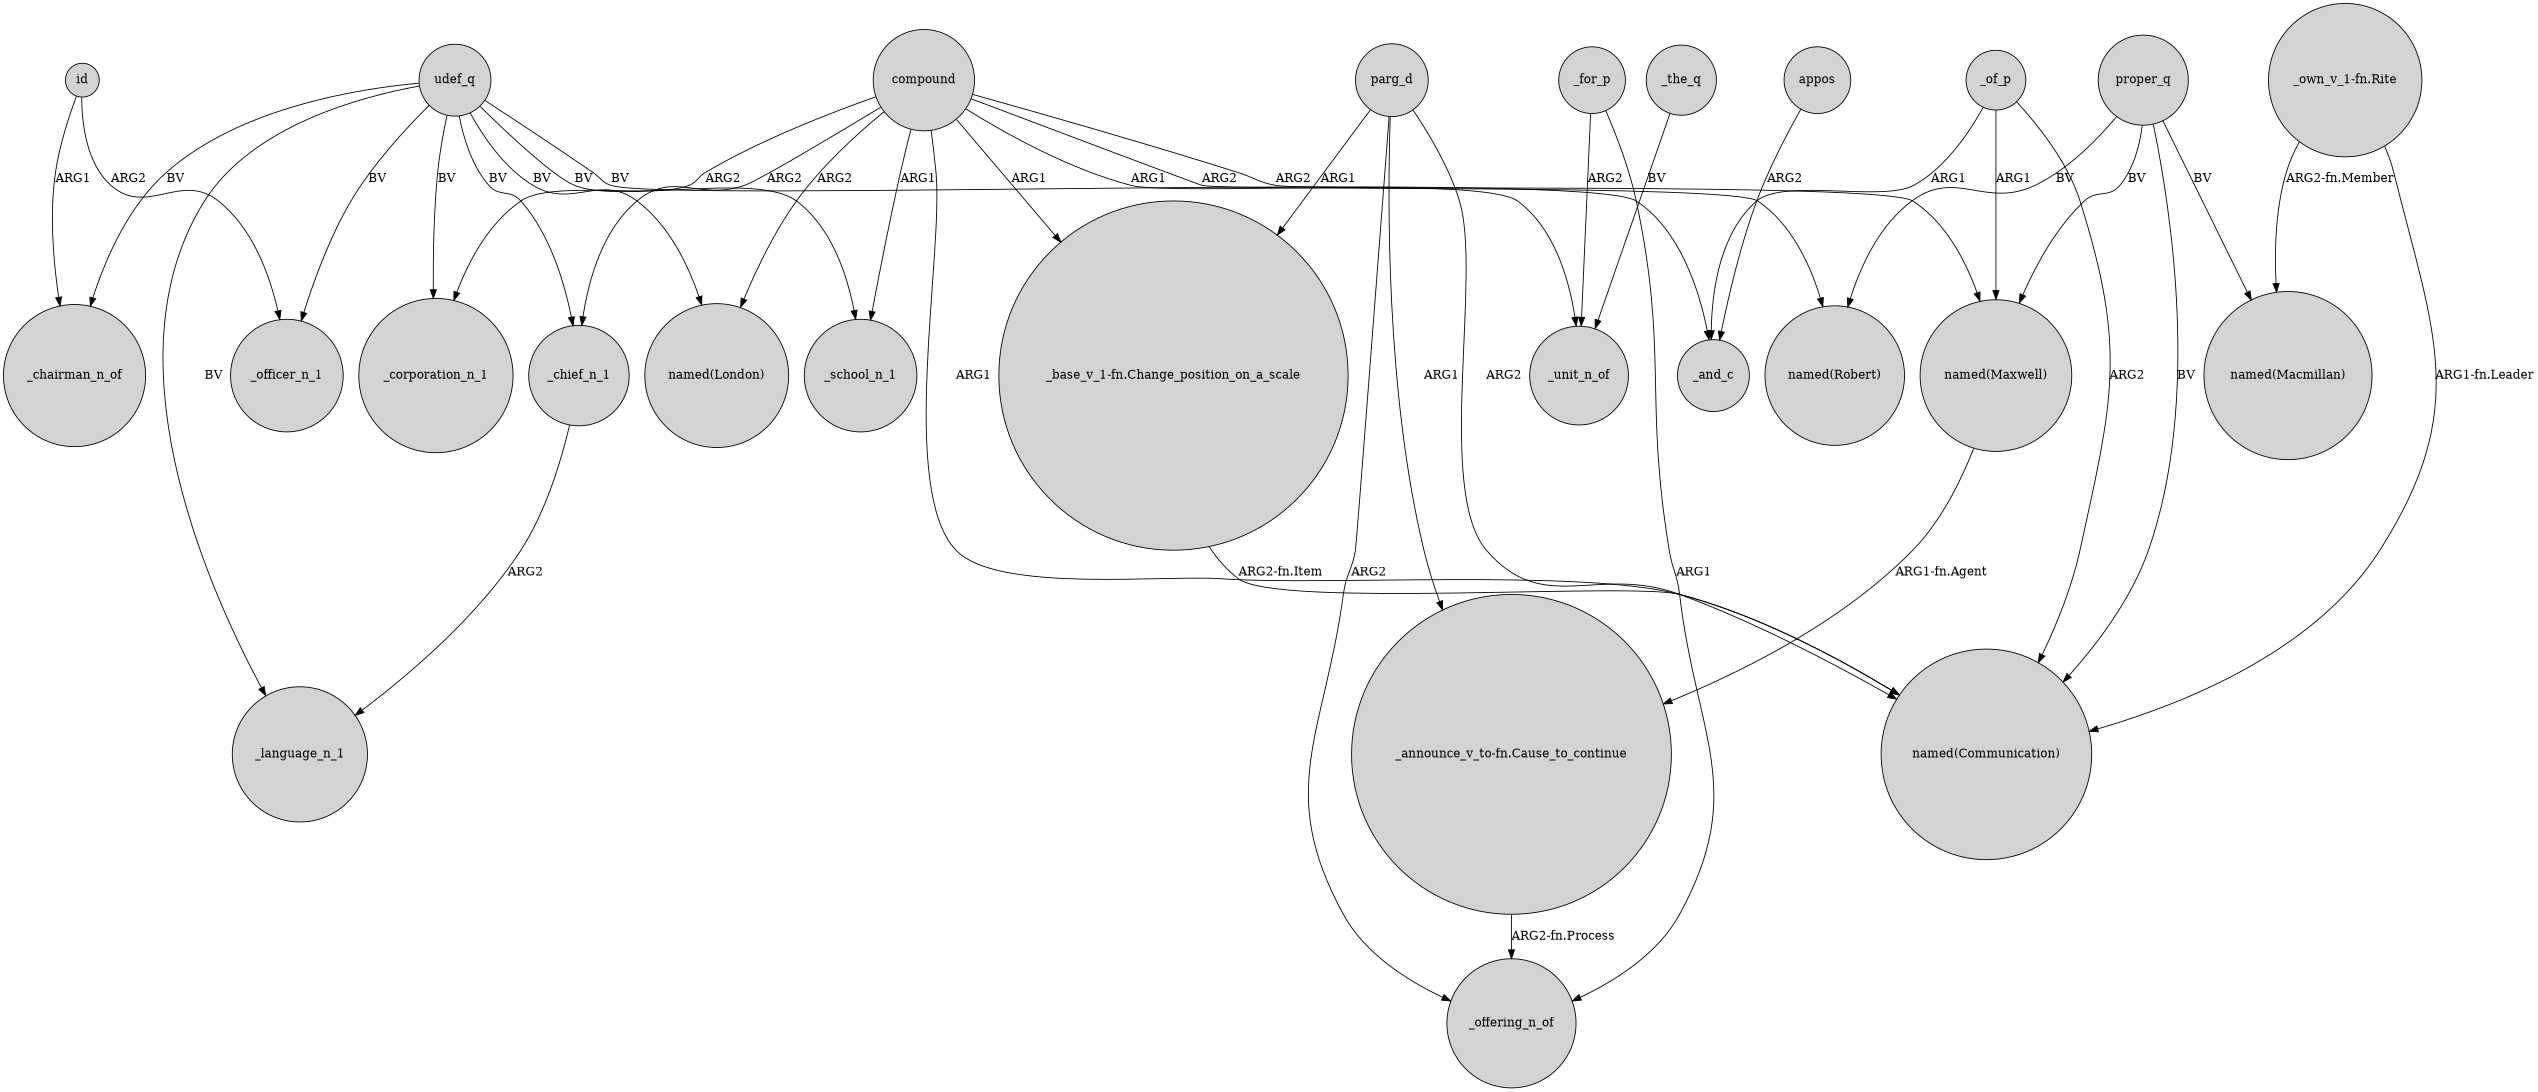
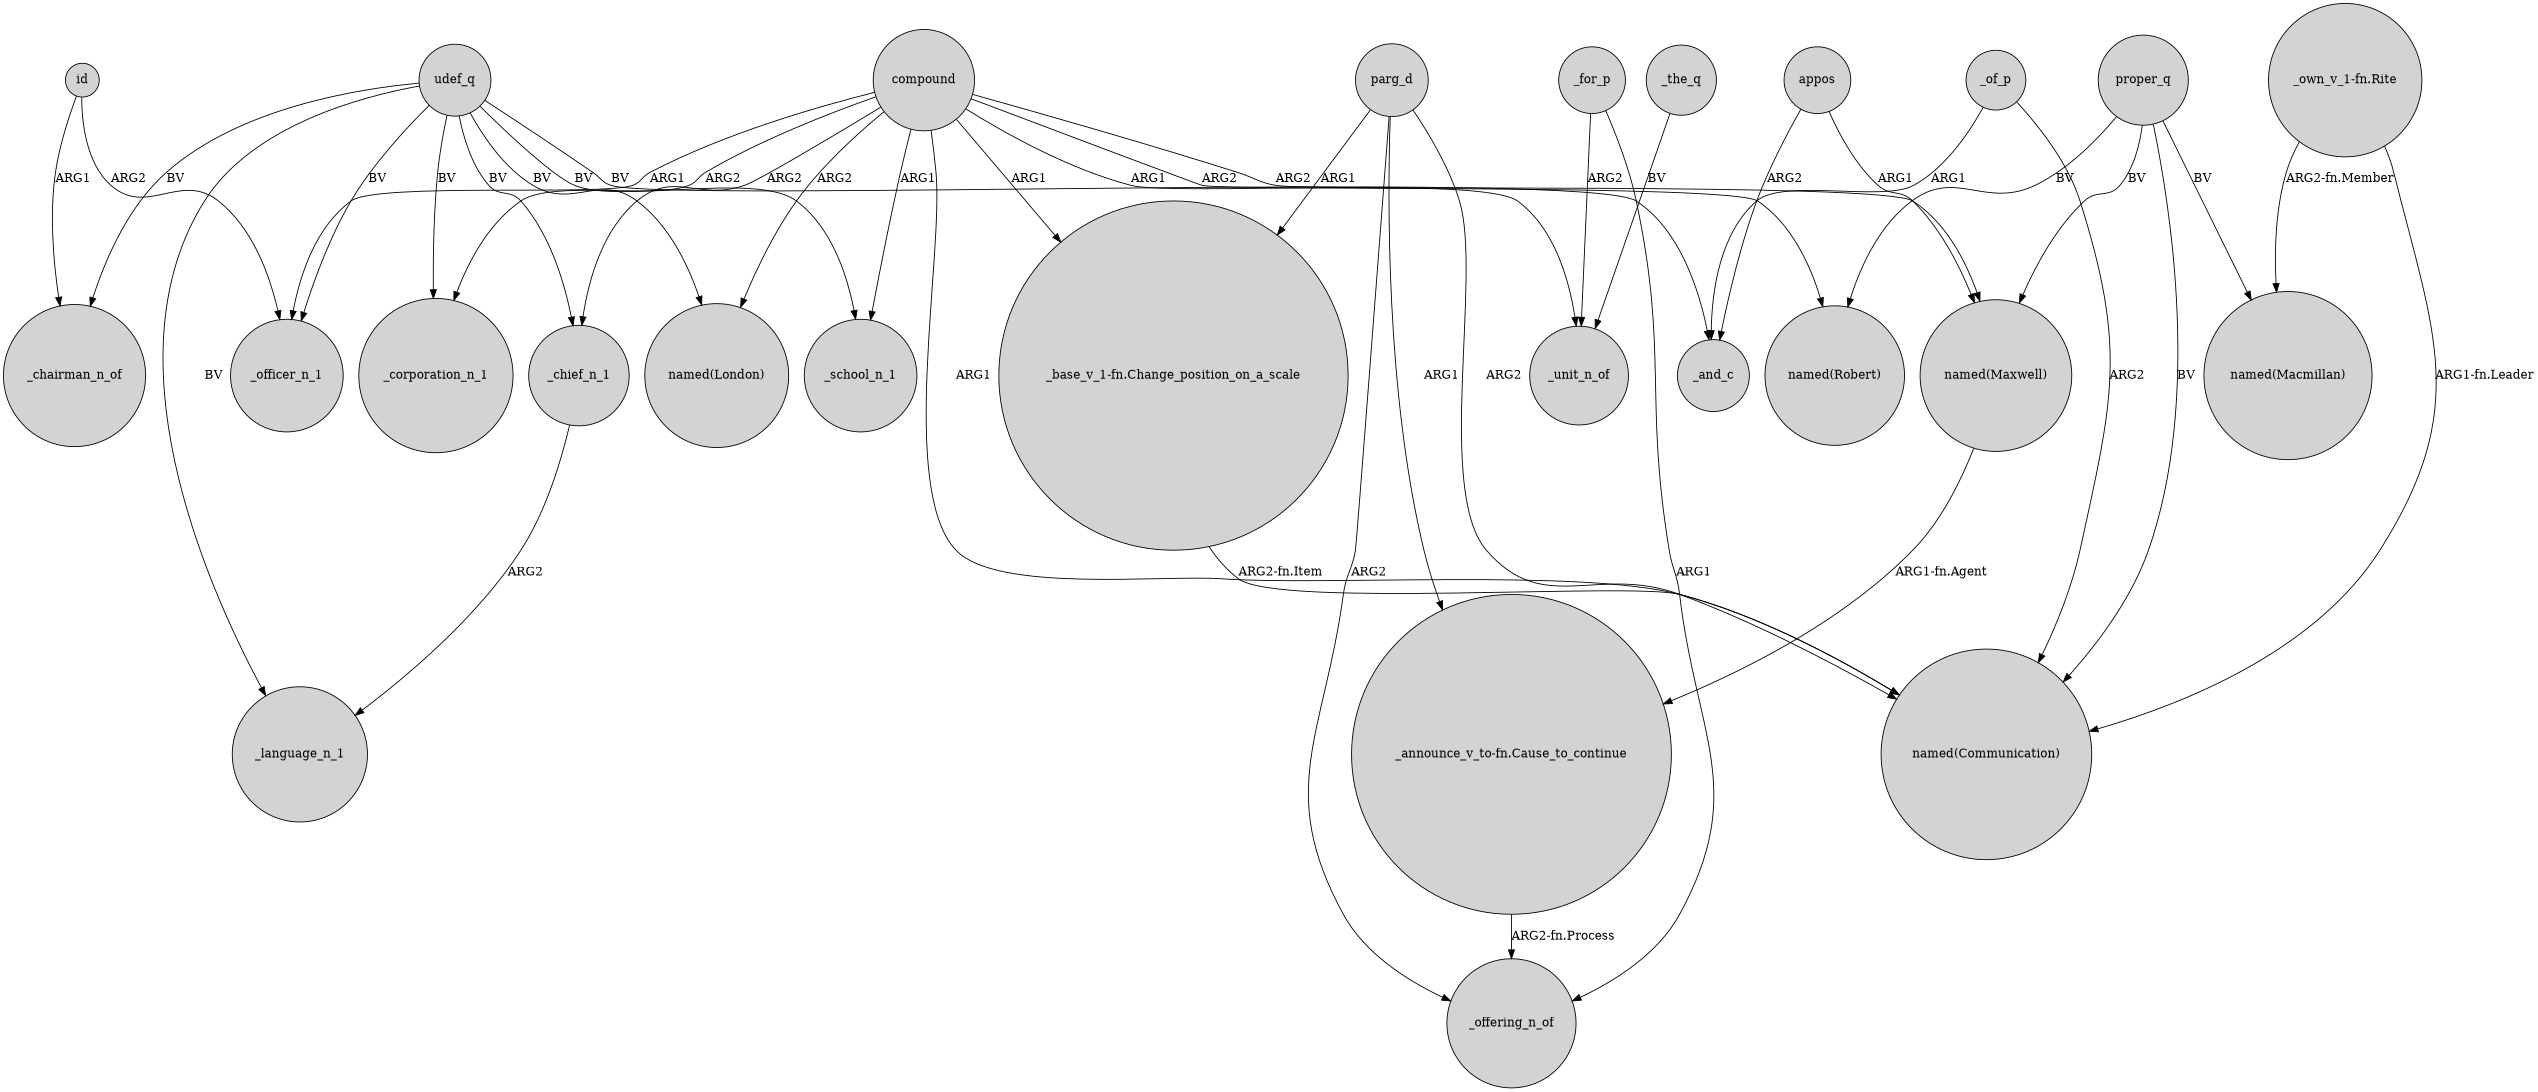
edge "compound" -> "_officer_n_1": added, label "ARG1"
edge "_of_p" -> "named(Maxwell)": now "appos" -> "named(Maxwell)"
